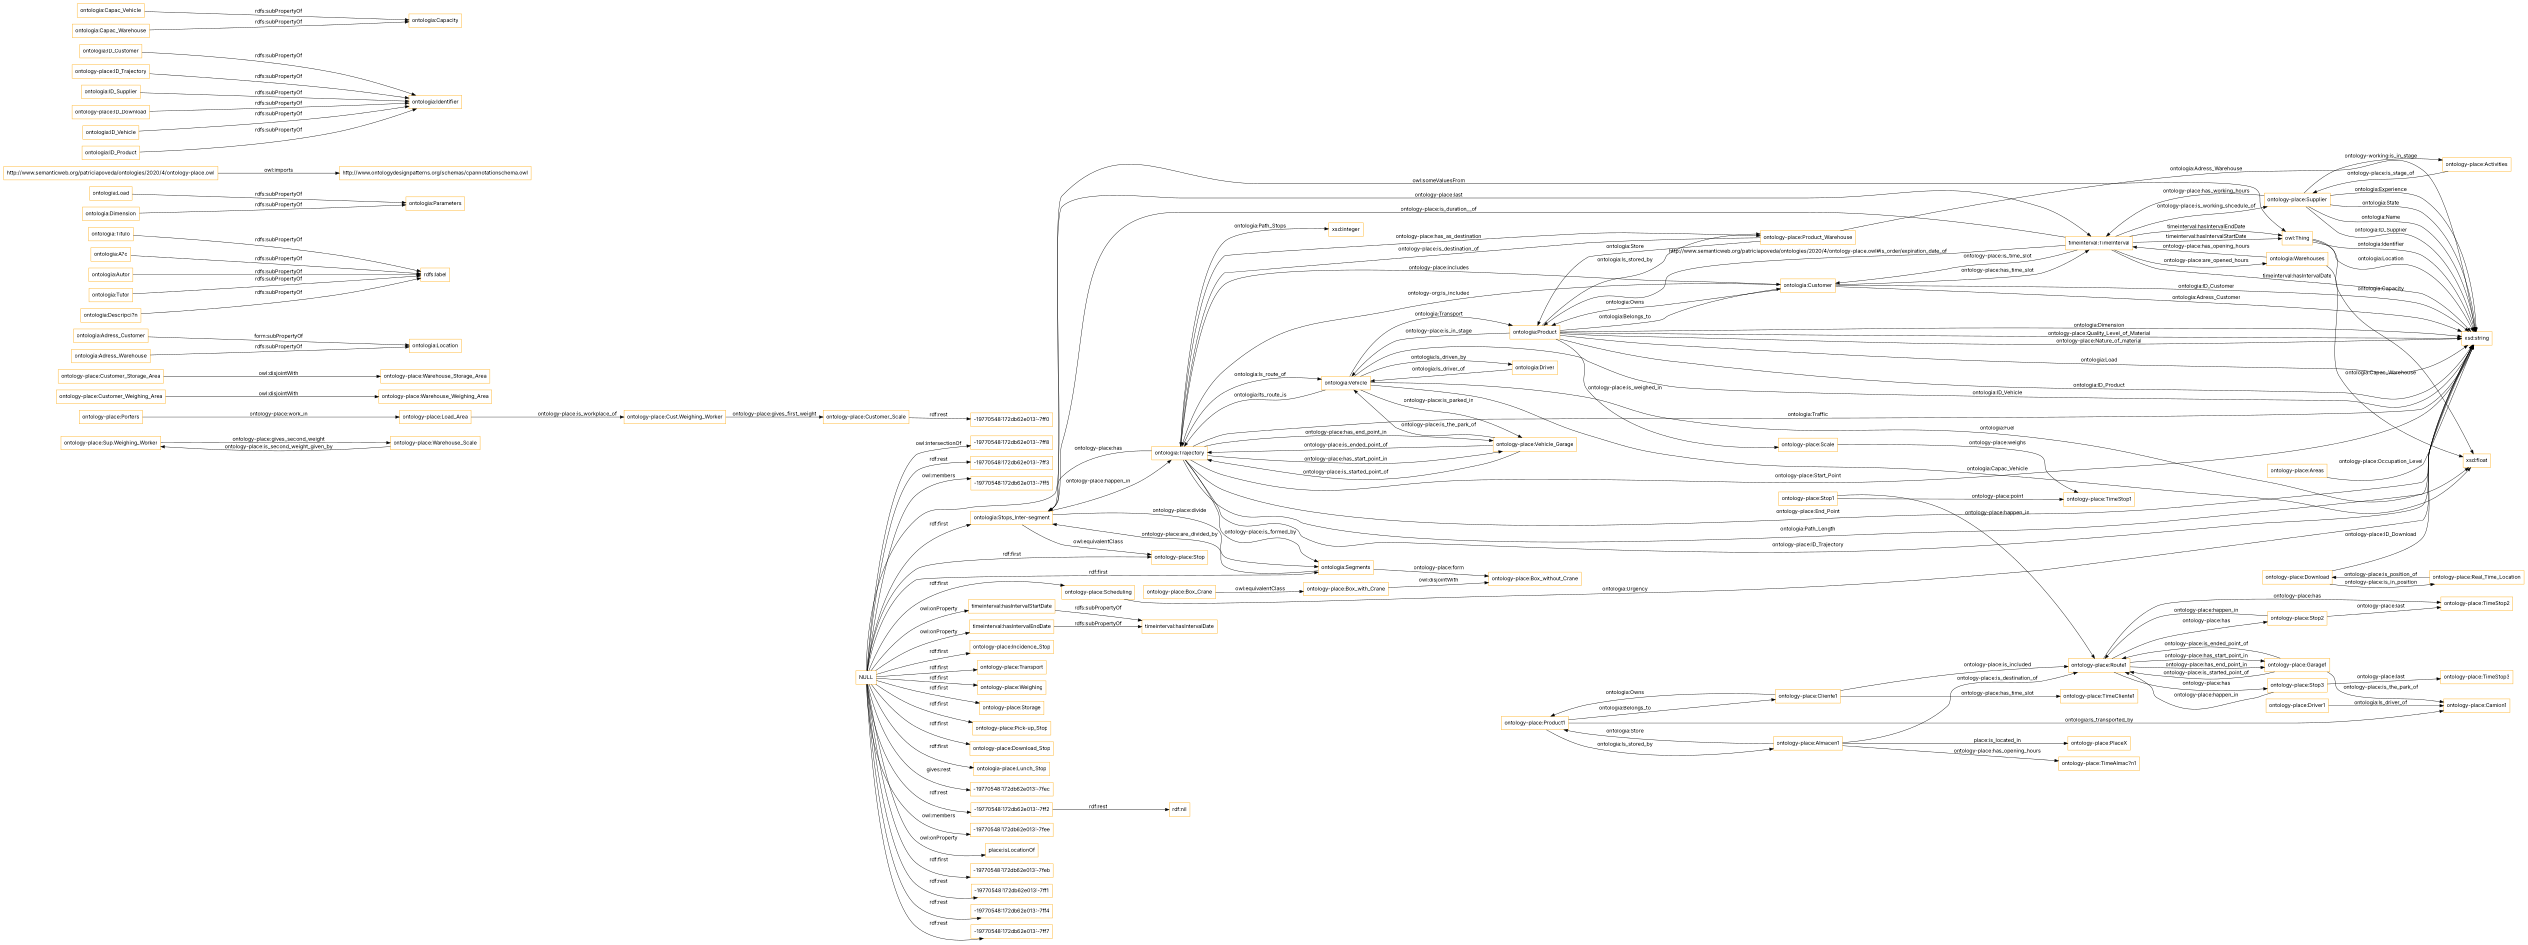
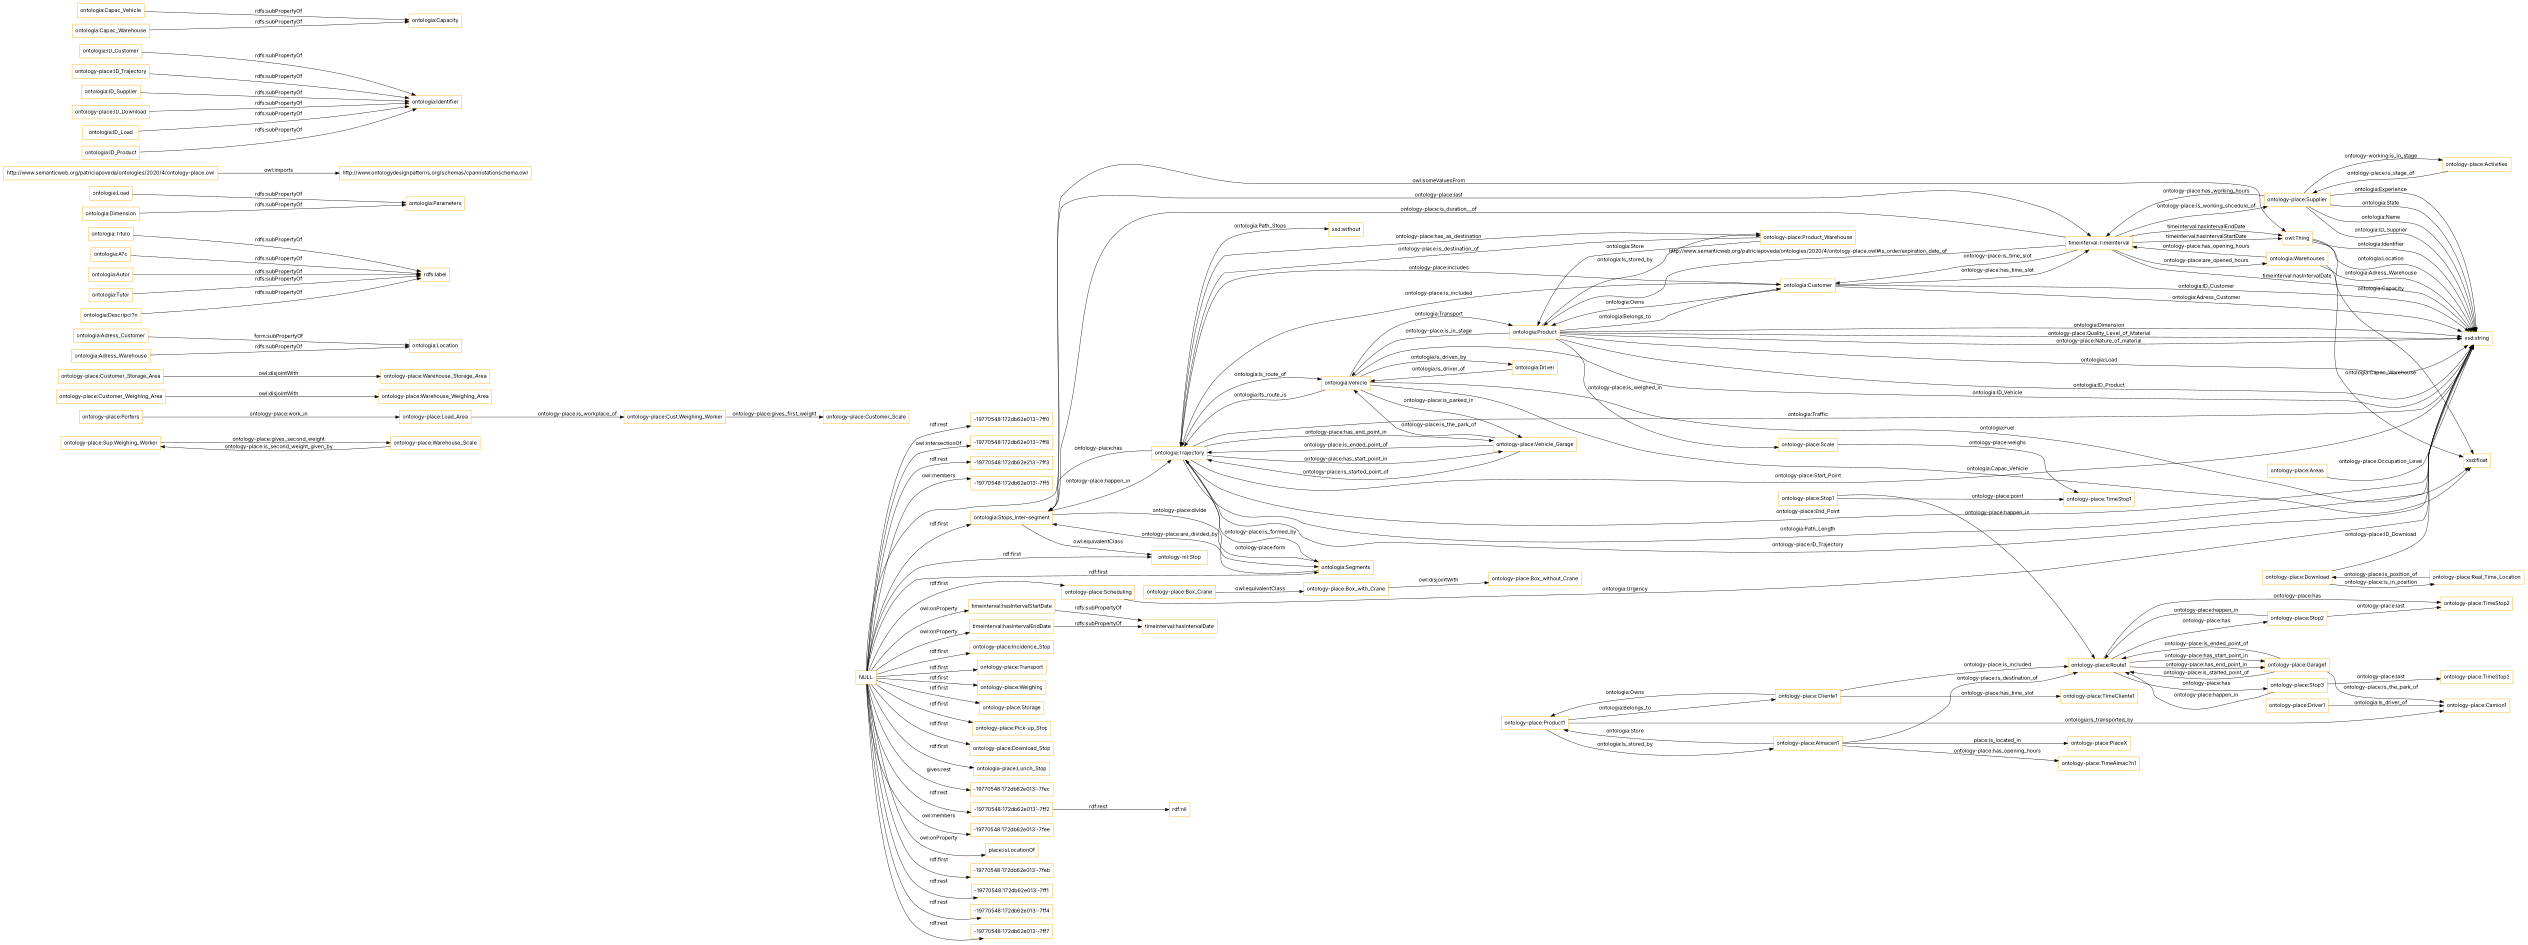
node "ontologia:ID_Vehicle": label "ontologia:ID_Vehicle" -> "ontologia:ID_Load"
edge "ontology-place:Product_Warehouse" -> "xsd:string": now "ontologia:Warehouses" -> "xsd:string"
node "xsd:integer": label "xsd:integer" -> "xsd:without"
edge "ontologia:Customer" -> "ontologia:Trajectory": label "ontology-org:is_included" -> "ontology-place:is_included"
edge "ontology-place:Customer_Scale" -> "-19770548:172db62e013:-7ff0": now "NULL" -> "-19770548:172db62e013:-7ff0"
node "-19770548:172db62e013:-7ff3": label "-19770548:172db62e013:-7ff3" -> "-19770548:172db62e213:-7ff3"
node "ontology-place:Stop": label "ontology-place:Stop" -> "ontology-nil:Stop"
edge "ontologia:Segments" -> "ontology-place:Box_without_Crane": now "ontologia:Segments" -> "ontologia:Trajectory"
